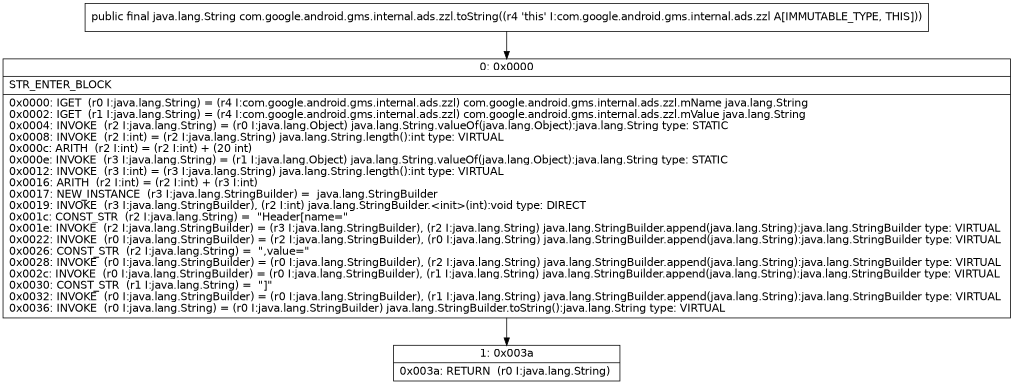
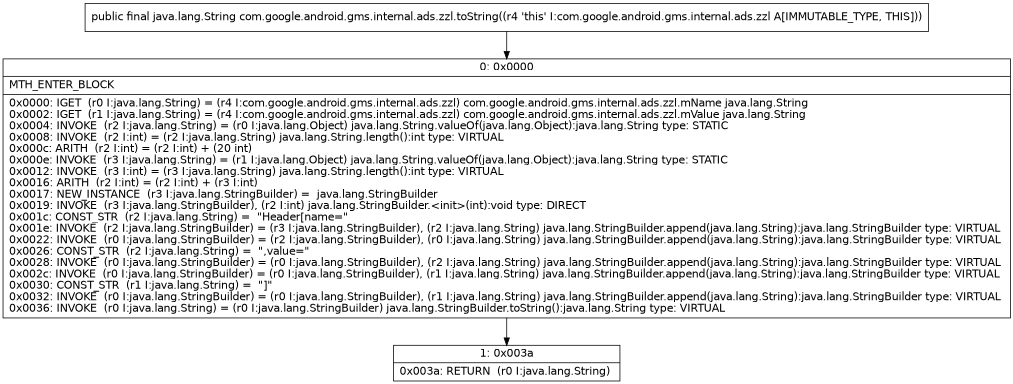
node "0: 0x0000": text "STR_ENTER_BLOCK" -> "MTH_ENTER_BLOCK"
